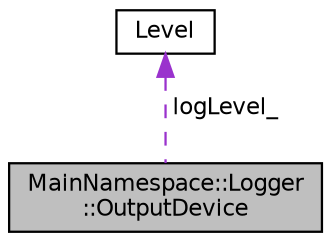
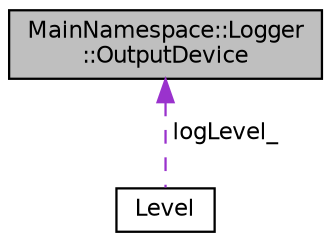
edge "MainNamespace::Logger ::OutputDevice" -> "Level": reversed
